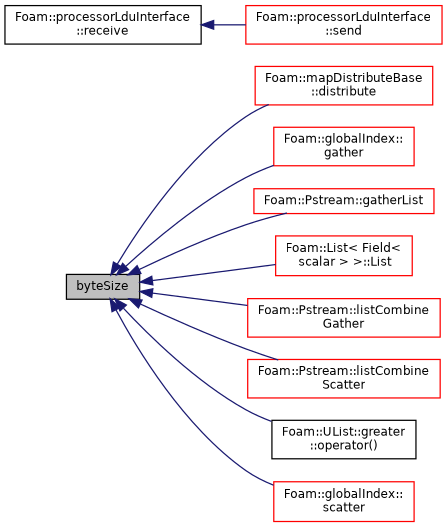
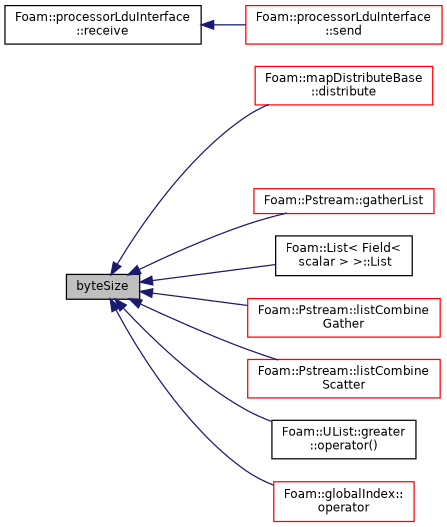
node "Foam::globalIndex:: gather": removed
node "Foam::List< Field< scalar > >::List": color red -> black
node "Foam::globalIndex:: scatter": label "Foam::globalIndex:: scatter" -> "Foam::globalIndex:: operator"
